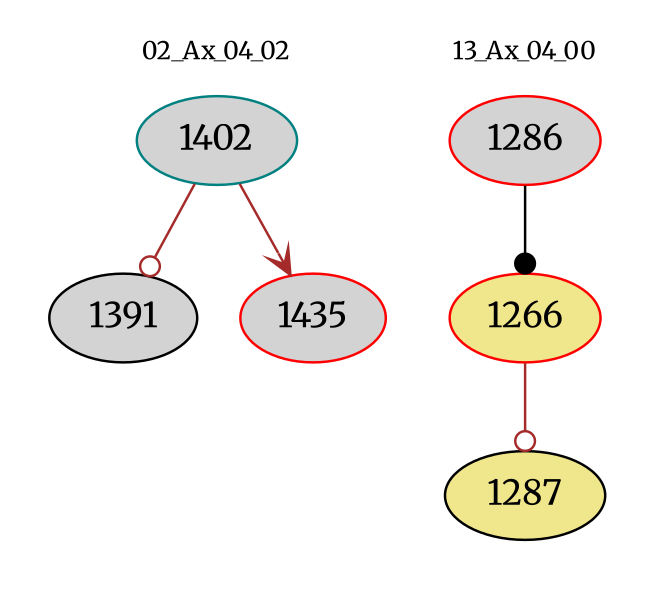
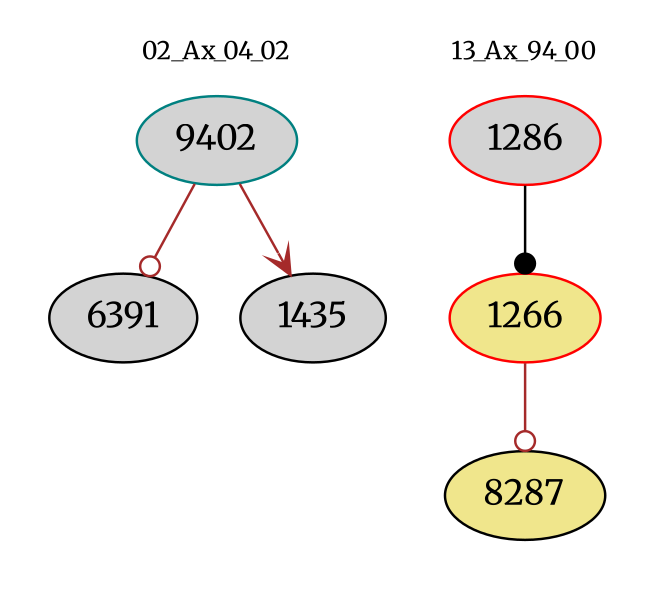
cluster "13_Ax_04_00": label "13_Ax_04_00" -> "13_Ax_94_00"
node "1402": label "1402" -> "9402"
node "1391": label "1391" -> "6391"
node "1435": color red -> black
node "1287": label "1287" -> "8287"
